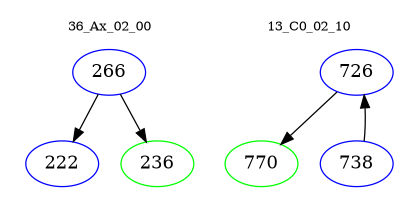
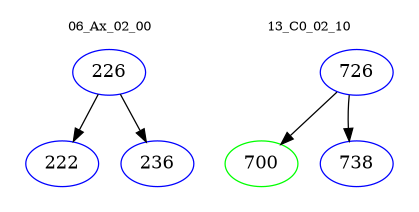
cluster "36_Ax_02_00": label "36_Ax_02_00" -> "06_Ax_02_00"
node "266": label "266" -> "226"
edge "738" -> "726": reversed
node "236": color green -> blue
node "770": label "770" -> "700"
